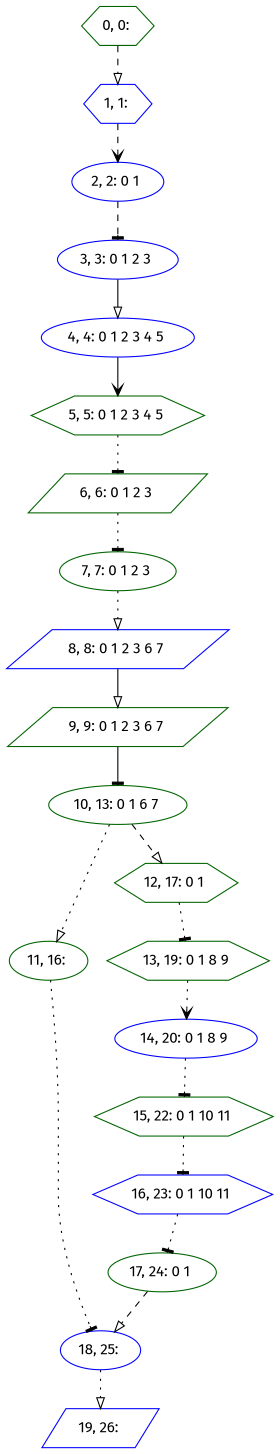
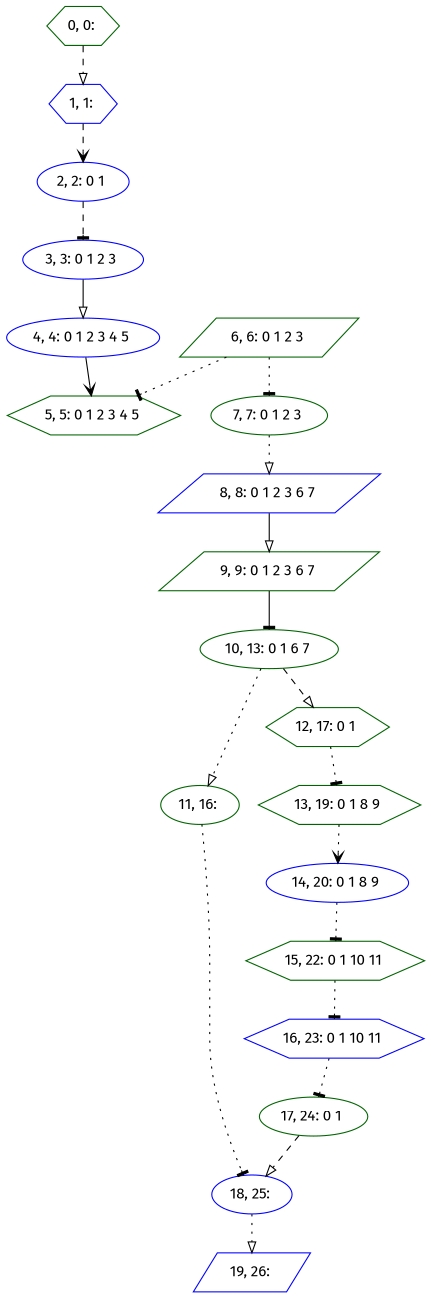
edge "5, 5: 0 1 2 3 4 5" -> "6, 6: 0 1 2 3": reversed
